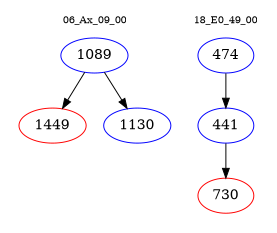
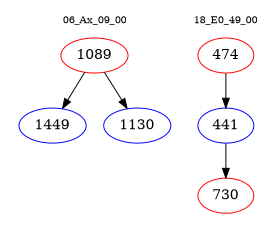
node "1089": color blue -> red
node "474": color blue -> red
node "1449": color red -> blue
